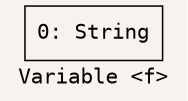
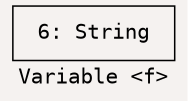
node "0: String": label "0: String" -> "6: String"
